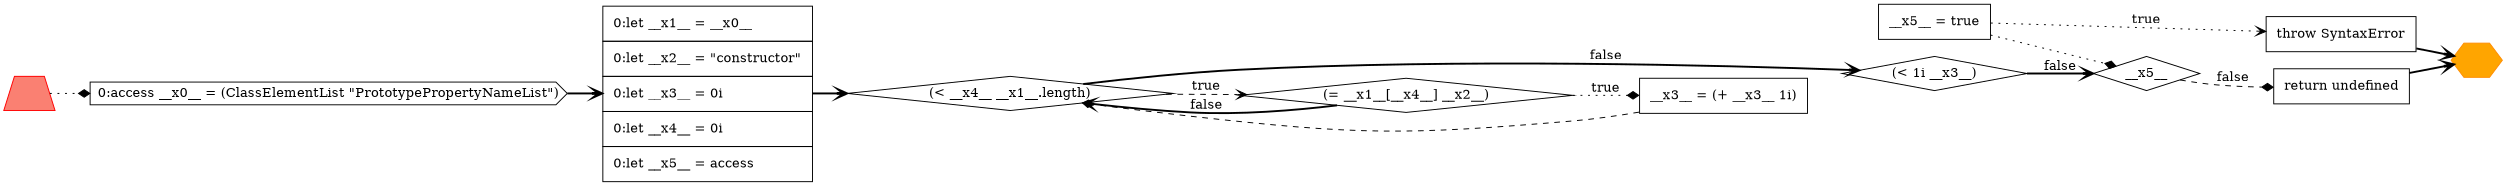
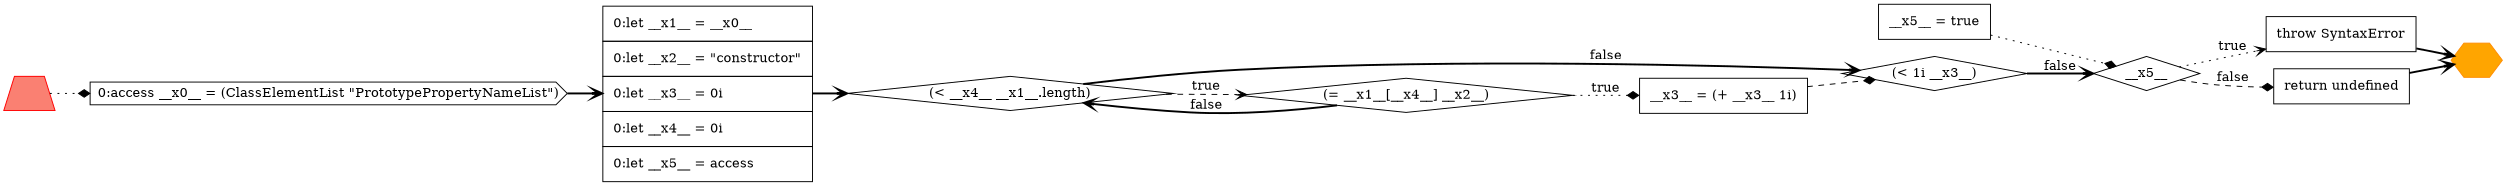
edge "__x5__ = true" -> "throw SyntaxError": now "__x5__" -> "throw SyntaxError"
edge "__x3__ = (+ __x3__ 1i)" -> "(< __x4__ __x1__.length)": now "__x3__ = (+ __x3__ 1i)" -> "(< 1i __x3__)"
